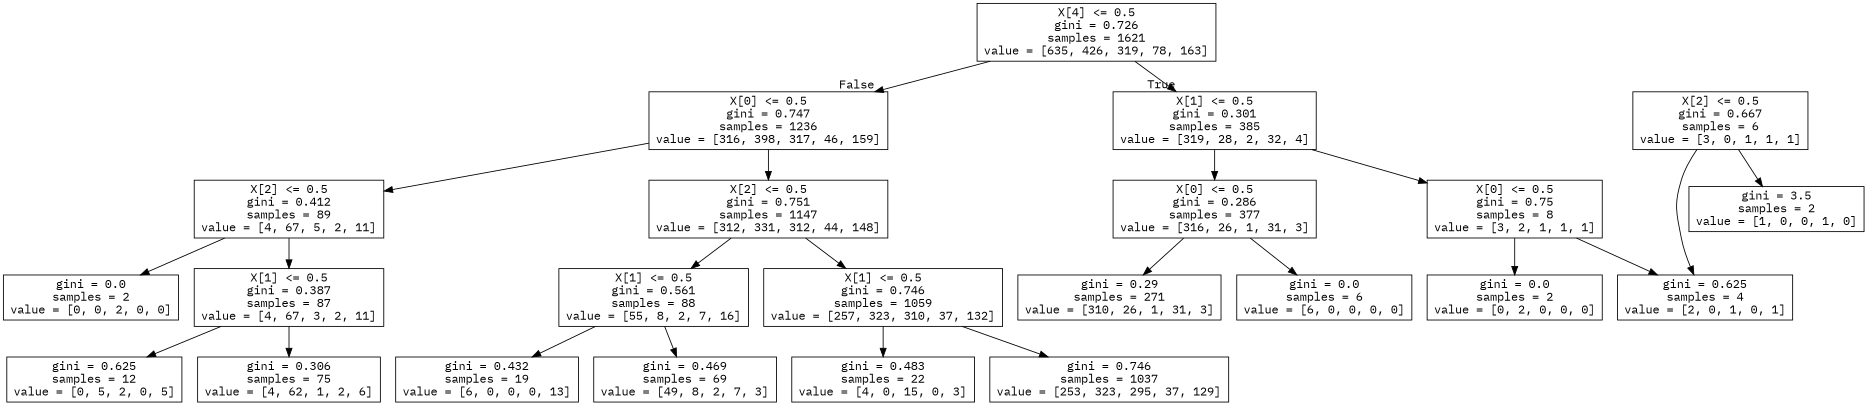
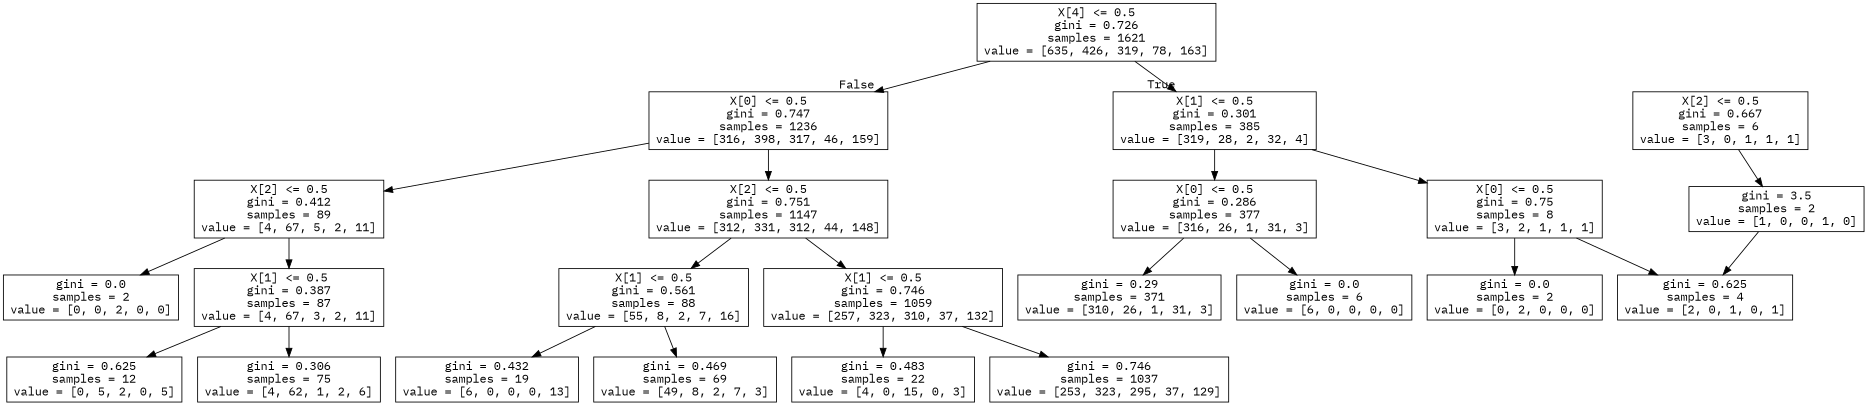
edge "X[2] <= 0.5 gini = 0.667 samples = 6 value = [3, 0, 1, 1, 1]" -> "gini = 0.625 samples = 4 value = [2, 0, 1, 0, 1]": now "gini = 3.5 samples = 2 value = [1, 0, 0, 1, 0]" -> "gini = 0.625 samples = 4 value = [2, 0, 1, 0, 1]"
node "gini = 0.29 samples = 271 value = [310, 26, 1, 31, 3]": label "gini = 0.29 samples = 271 value = [310, 26, 1, 31, 3]" -> "gini = 0.29 samples = 371 value = [310, 26, 1, 31, 3]"
